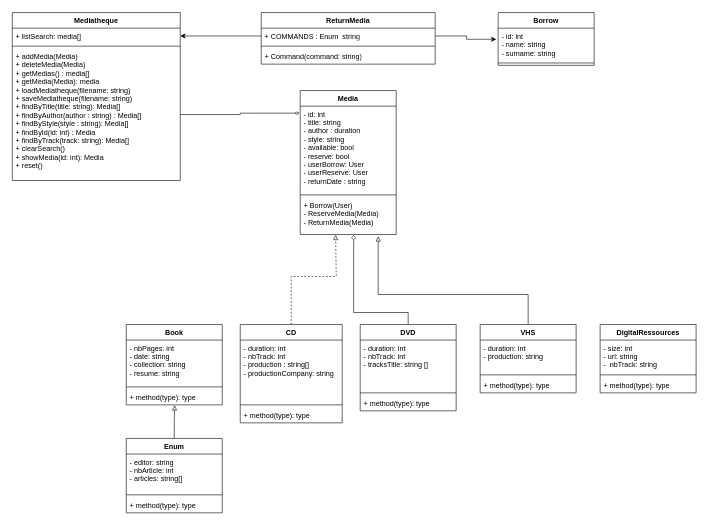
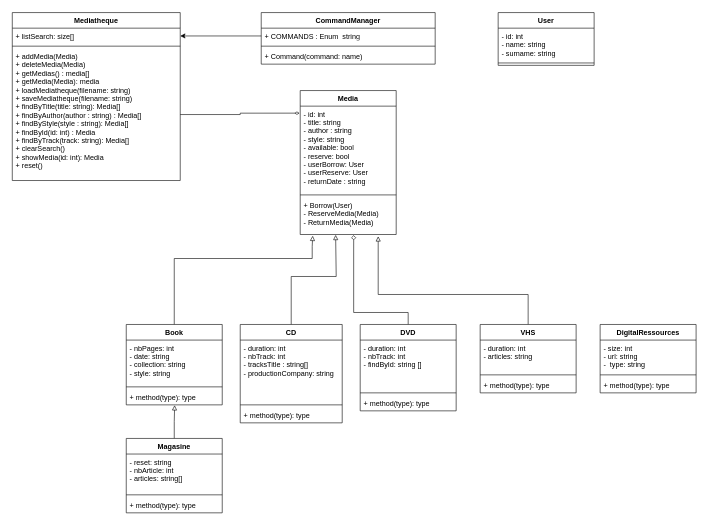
node "ReturnMedia": label "ReturnMedia" -> "CommandManager"
node "Borrow": label "Borrow" -> "User"
node "+ listSearch: media[]": label "+ listSearch: media[]" -> "+ listSearch: size[]"
edge "+ COMMANDS : Enum string" -> "- id: int - name: string - surname: string": removed
node "+ Command(command: string)": label "+ Command(command: string)" -> "+ Command(command: name)"
node "- id: int - title: string - author : duration - style: string - available: bool - reserve: bool - userBorrow: User - userReserve: User - returnDate : string": label "- id: int - title: string - author : duration - style: string - available: bool - reserve: bool - userBorrow: User - userReserve: User - returnDate : string" -> "- id: int - title: string - author : string - style: string - available: bool - reserve: bool - userBorrow: User - userReserve: User - returnDate : string"
edge "Book" -> "+ Borrow(User) - ReserveMedia(Media) - ReturnMedia(Media)": added
edge "CD" -> "+ Borrow(User) - ReserveMedia(Media) - ReturnMedia(Media)": style dashed -> solid
node "- nbPages: int - date: string - collection: string - resume: string": label "- nbPages: int - date: string - collection: string - resume: string" -> "- nbPages: int - date: string - collection: string - style: string"
node "- duration: int - nbTrack: int - production : string[] - productionCompany: string": label "- duration: int - nbTrack: int - production : string[] - productionCompany: string" -> "- duration: int - nbTrack: int - tracksTitle : string[] - productionCompany: string"
node "- duration: int - nbTrack: int - tracksTitle: string []": label "- duration: int - nbTrack: int - tracksTitle: string []" -> "- duration: int - nbTrack: int - findById: string []"
node "- duration: int - production: string": label "- duration: int - production: string" -> "- duration: int - articles: string"
node "- size: int - url: string - nbTrack: string": label "- size: int - url: string - nbTrack: string" -> "- size: int - url: string - type: string"
node "Enum": label "Enum" -> "Magasine"
node "- editor: string - nbArticle: int - articles: string[]": label "- editor: string - nbArticle: int - articles: string[]" -> "- reset: string - nbArticle: int - articles: string[]"
